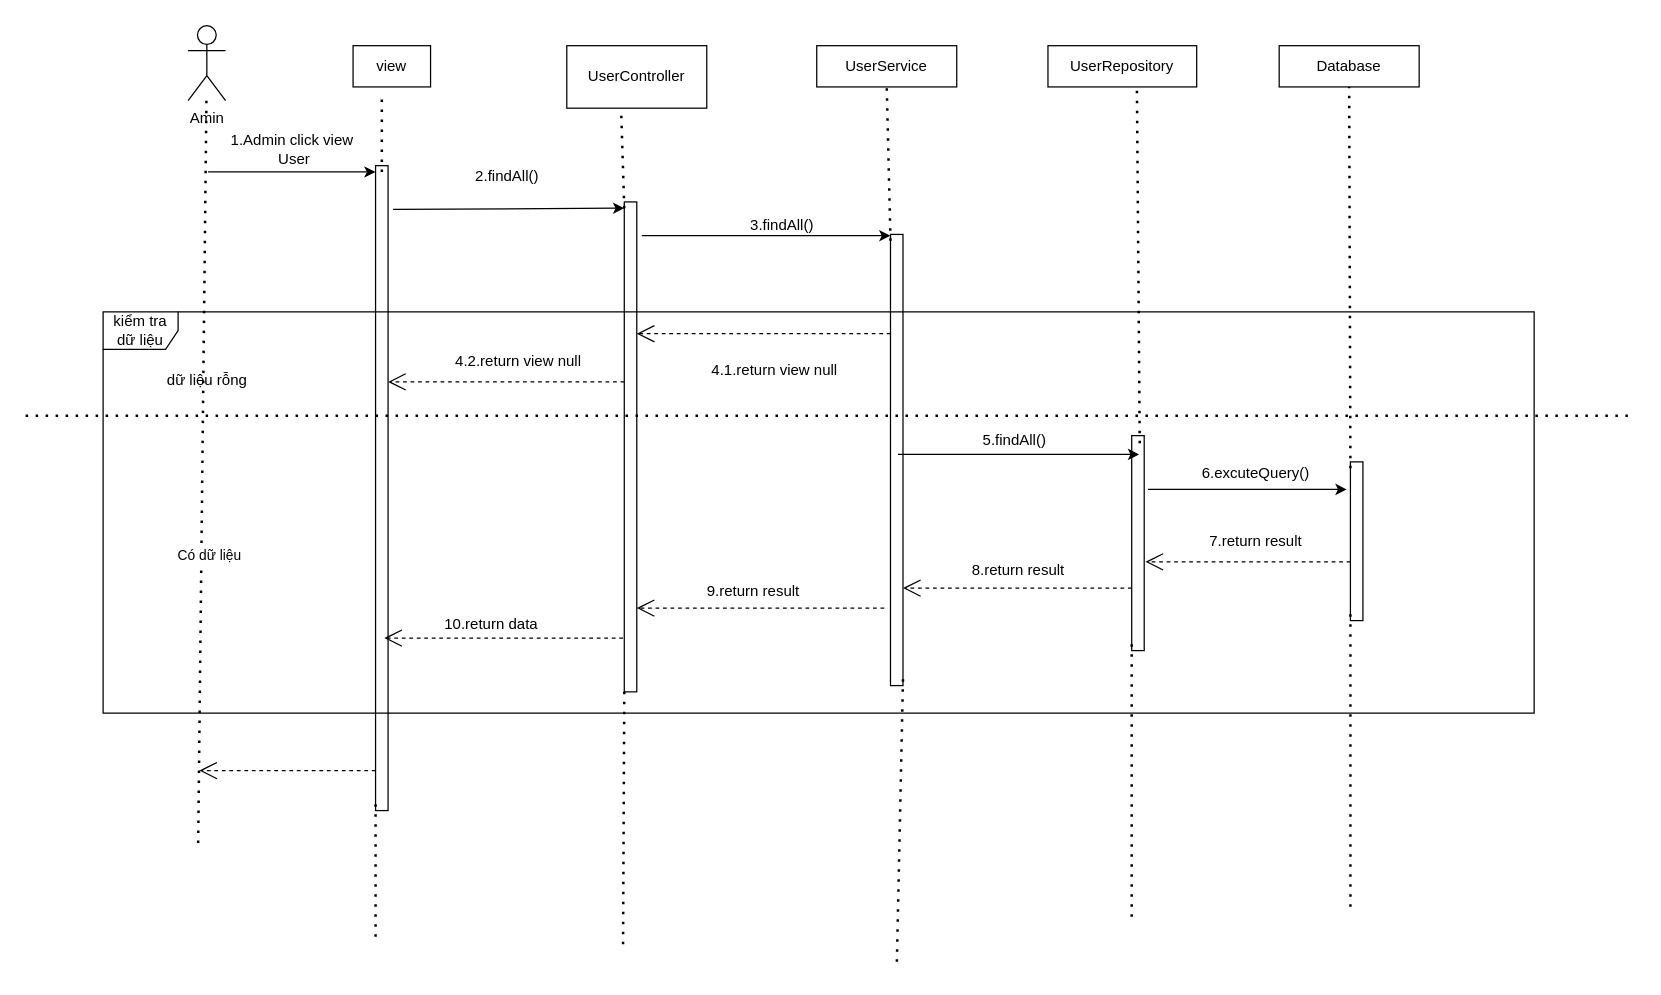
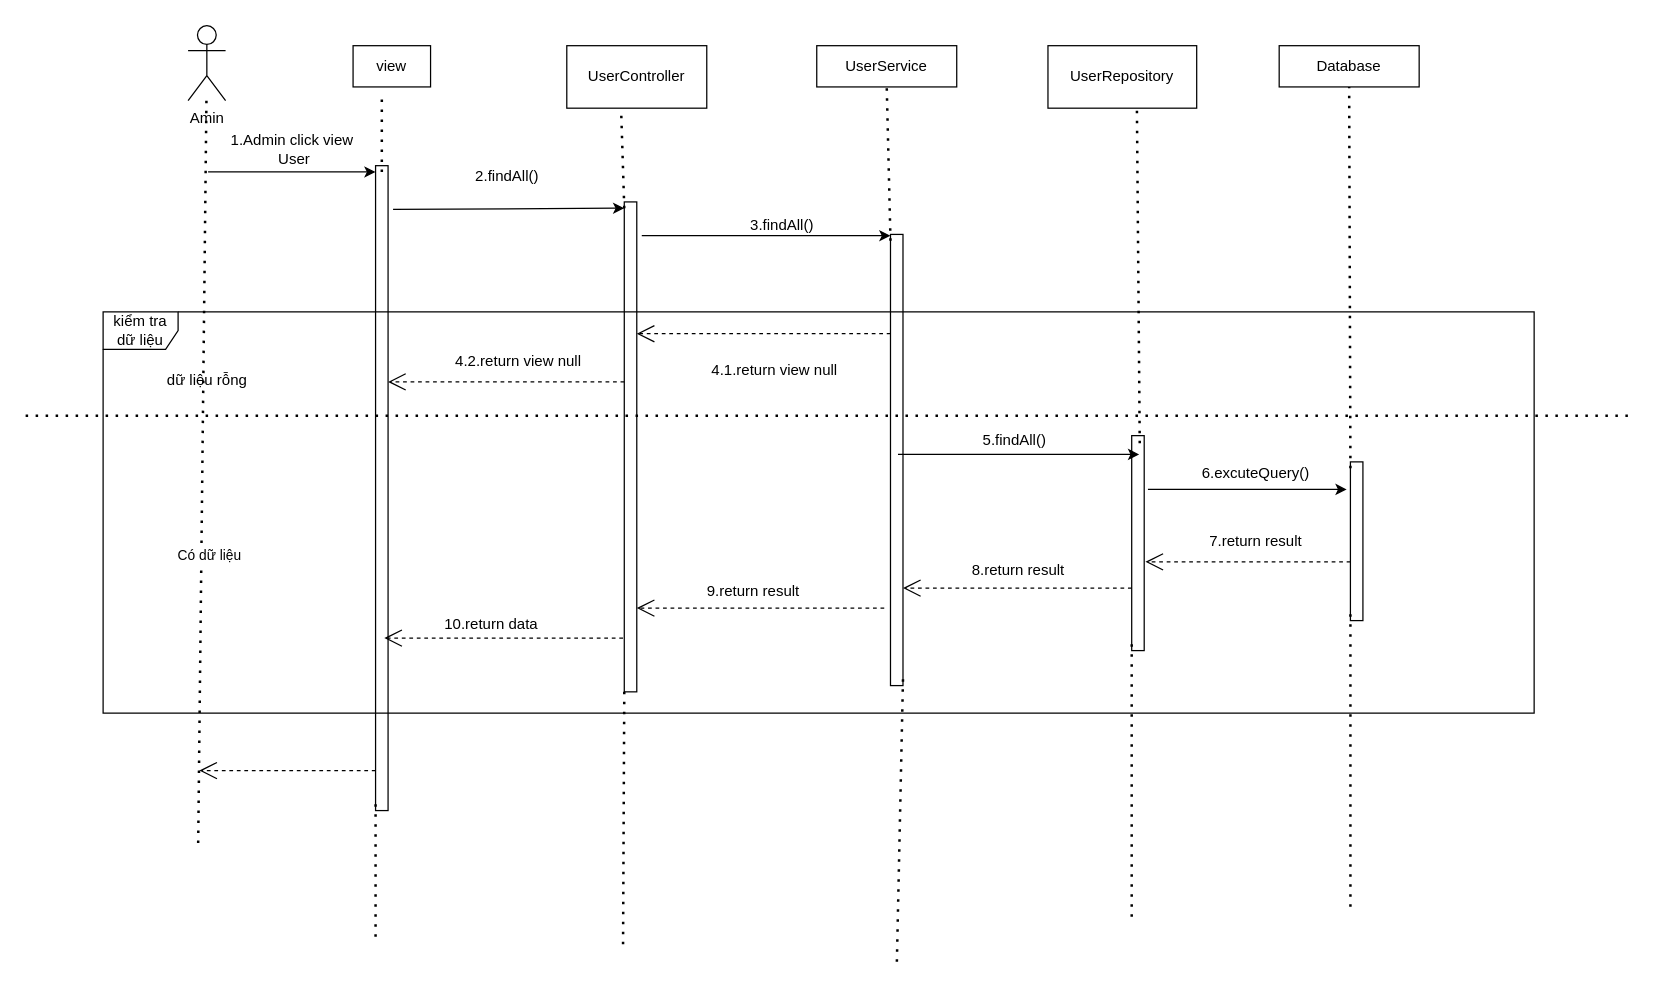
node "UserRepository": size 149x41 -> 149x63
